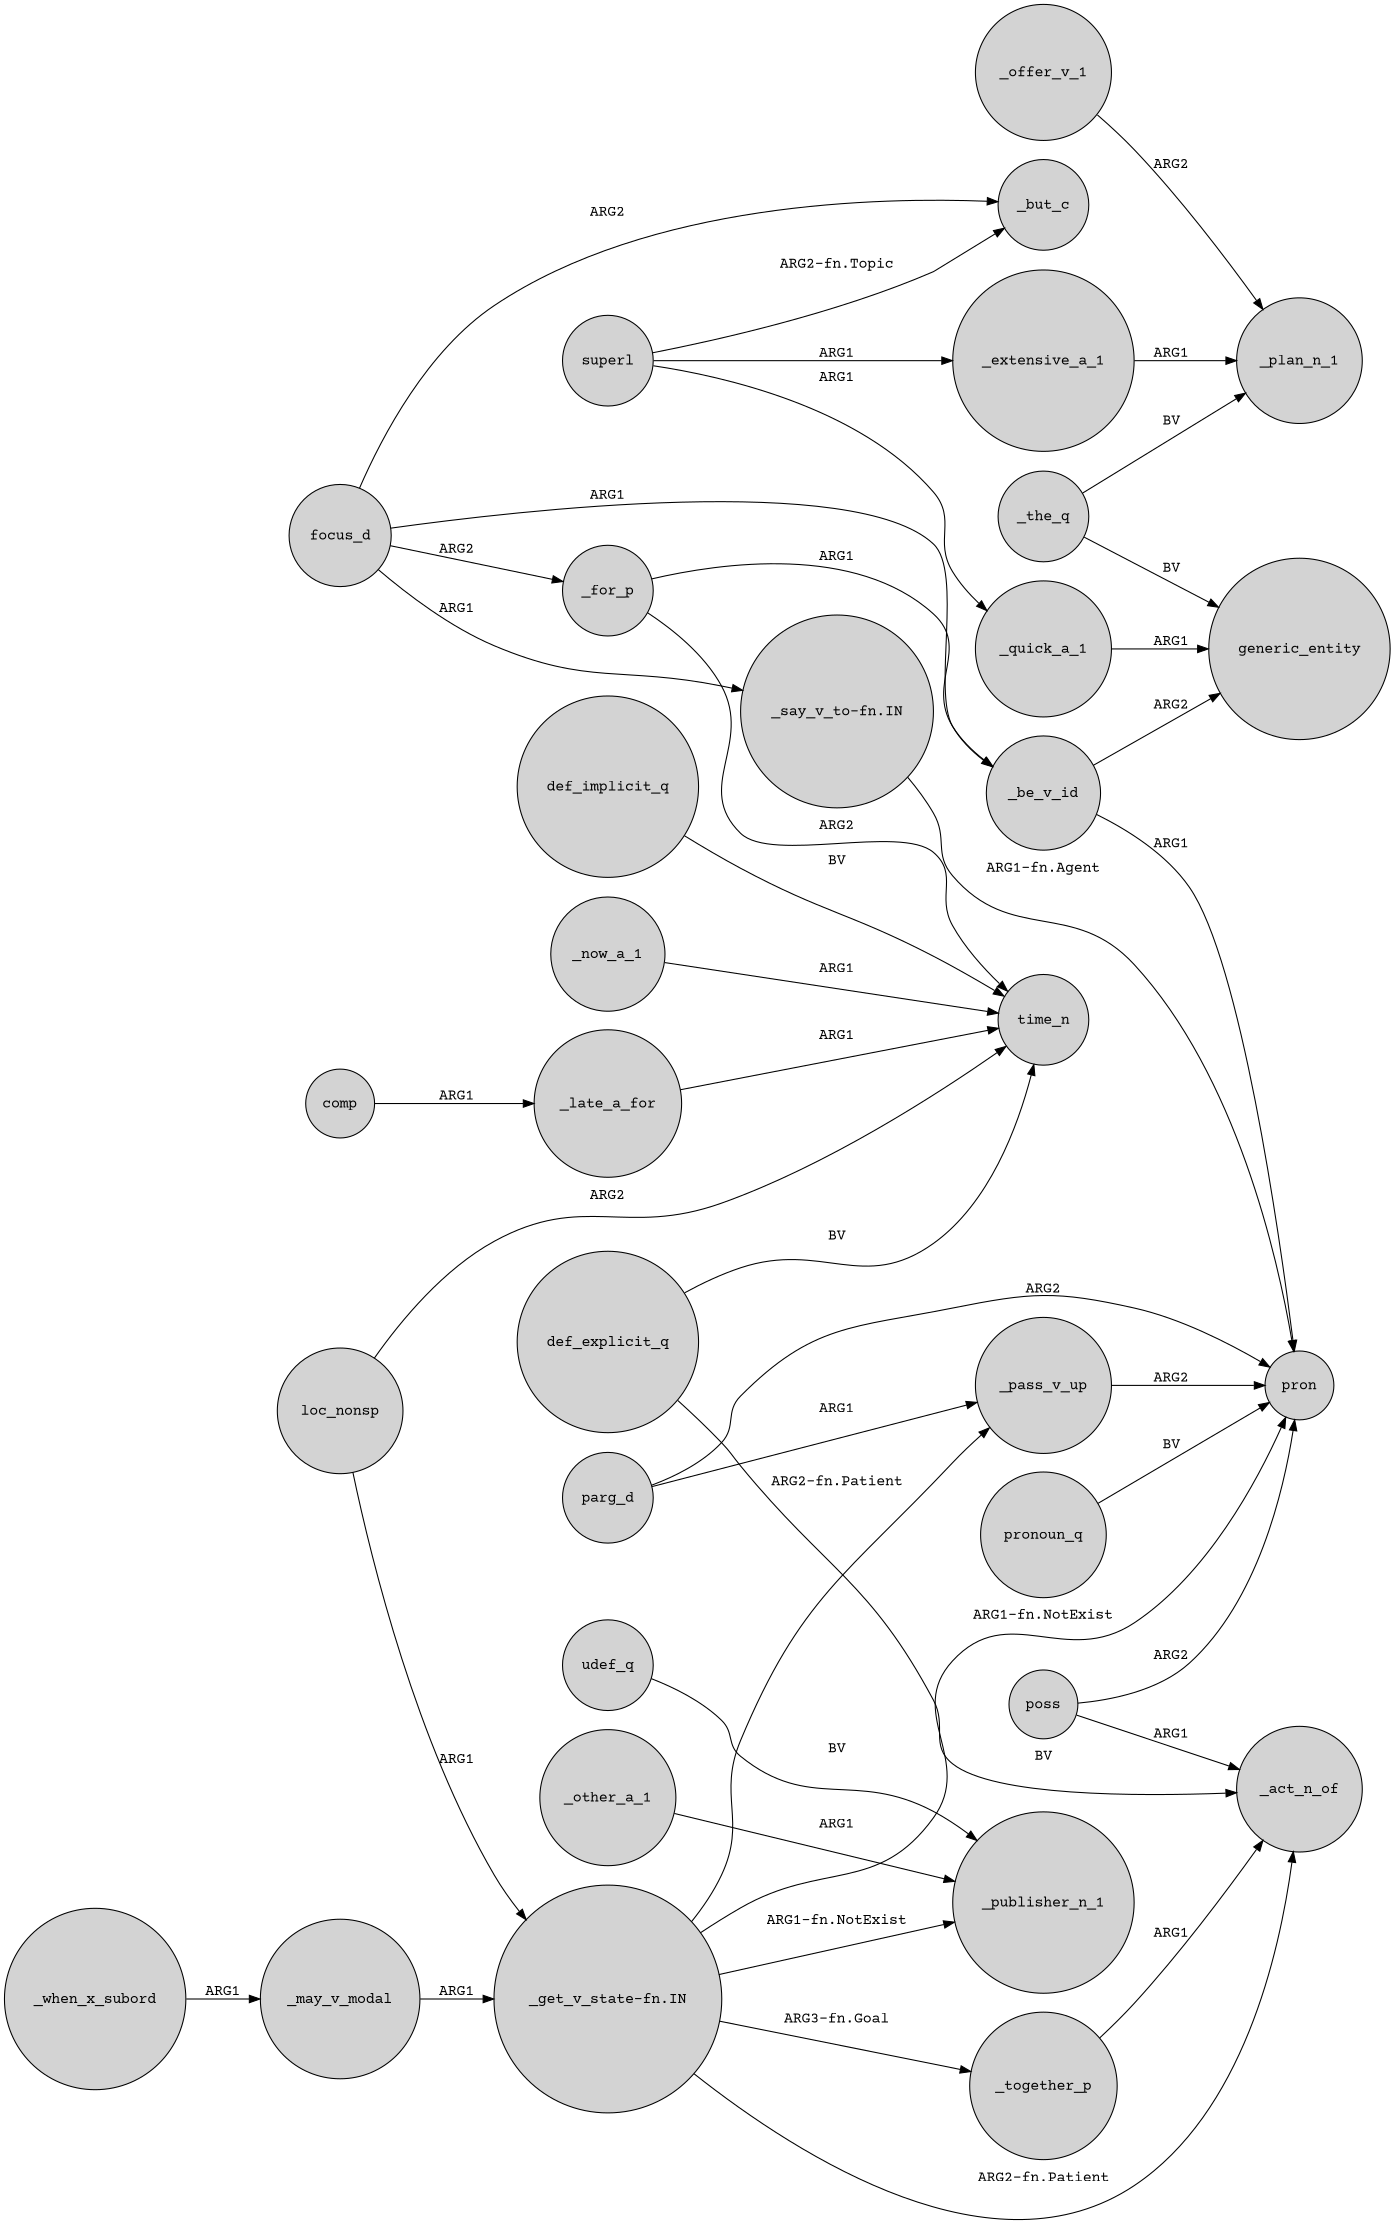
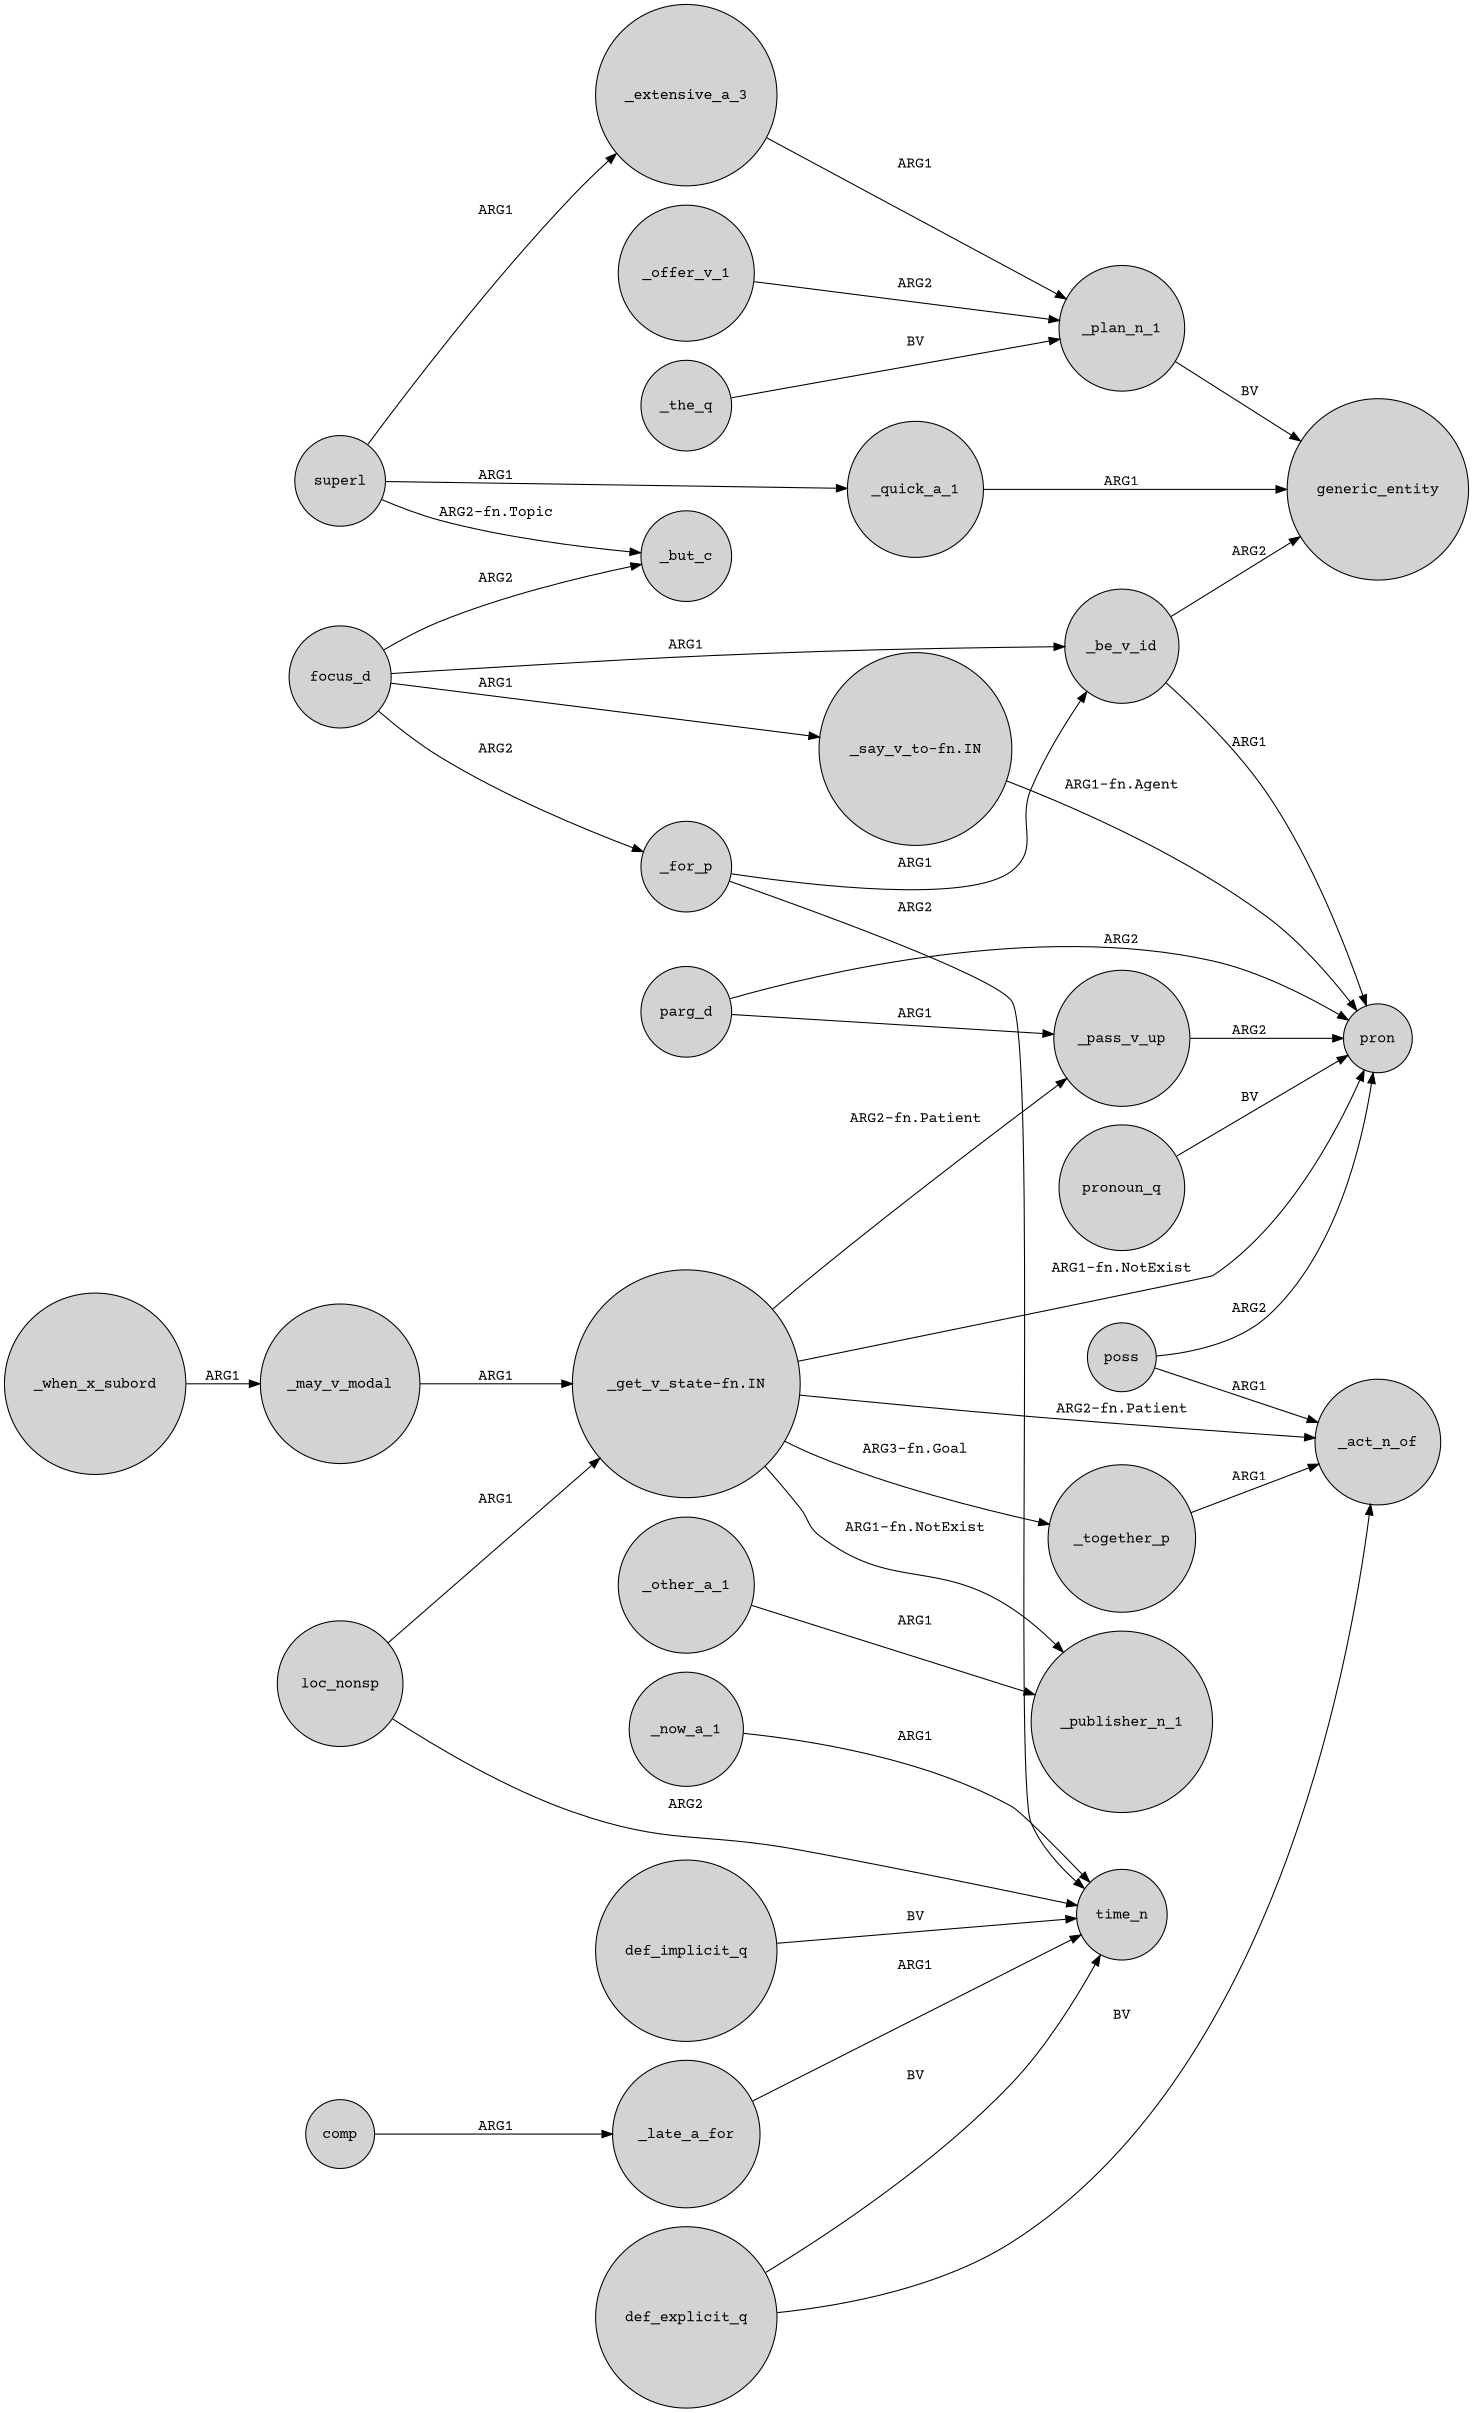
node "_extensive_a_1": label "_extensive_a_1" -> "_extensive_a_3"
edge "_the_q" -> "generic_entity": now "_plan_n_1" -> "generic_entity"
node "udef_q": removed
